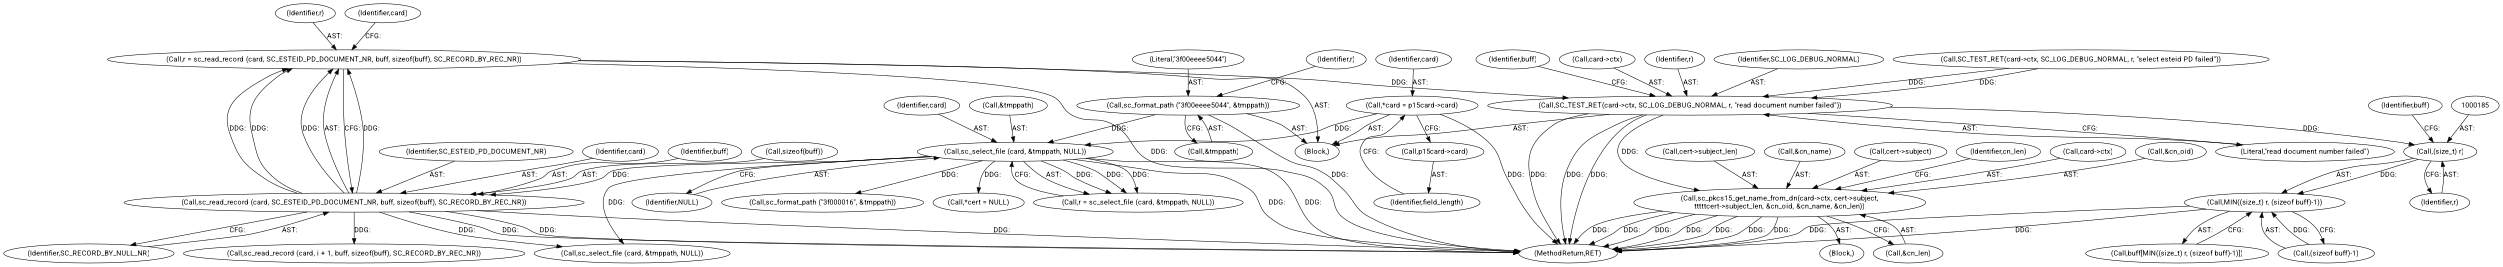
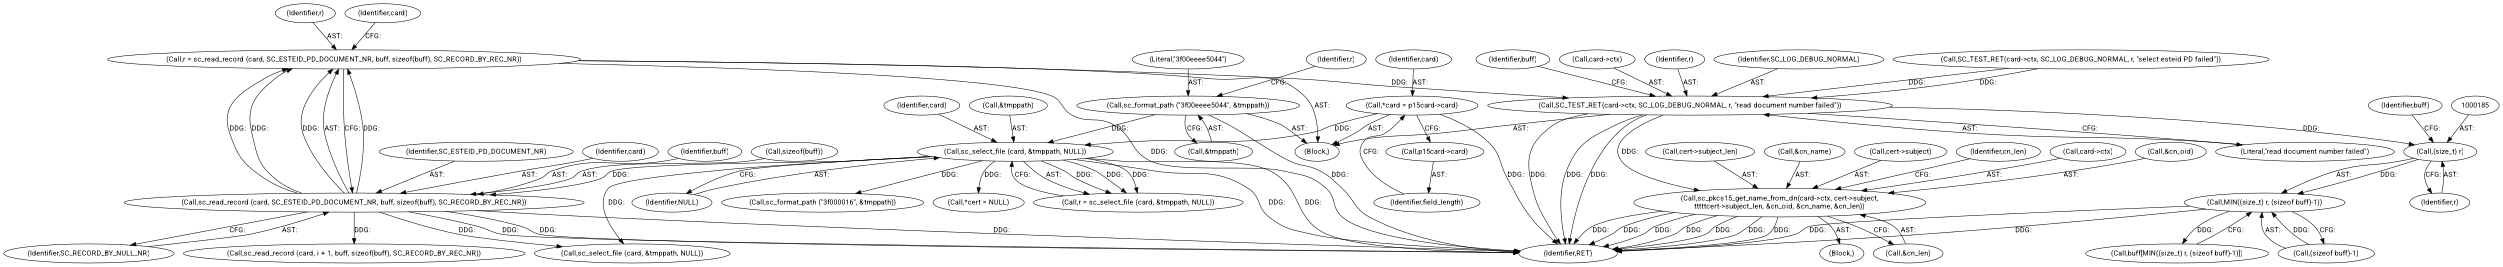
edge "(Call,MIN((size_t) r, (sizeof buff)-1))" -> "(Call,buff[MIN((size_t) r, (sizeof buff)-1)])": label "AST: " -> "DDG: "
node "(MethodReturn,RET)": label "(MethodReturn,RET)" -> "(Identifier,RET)"
